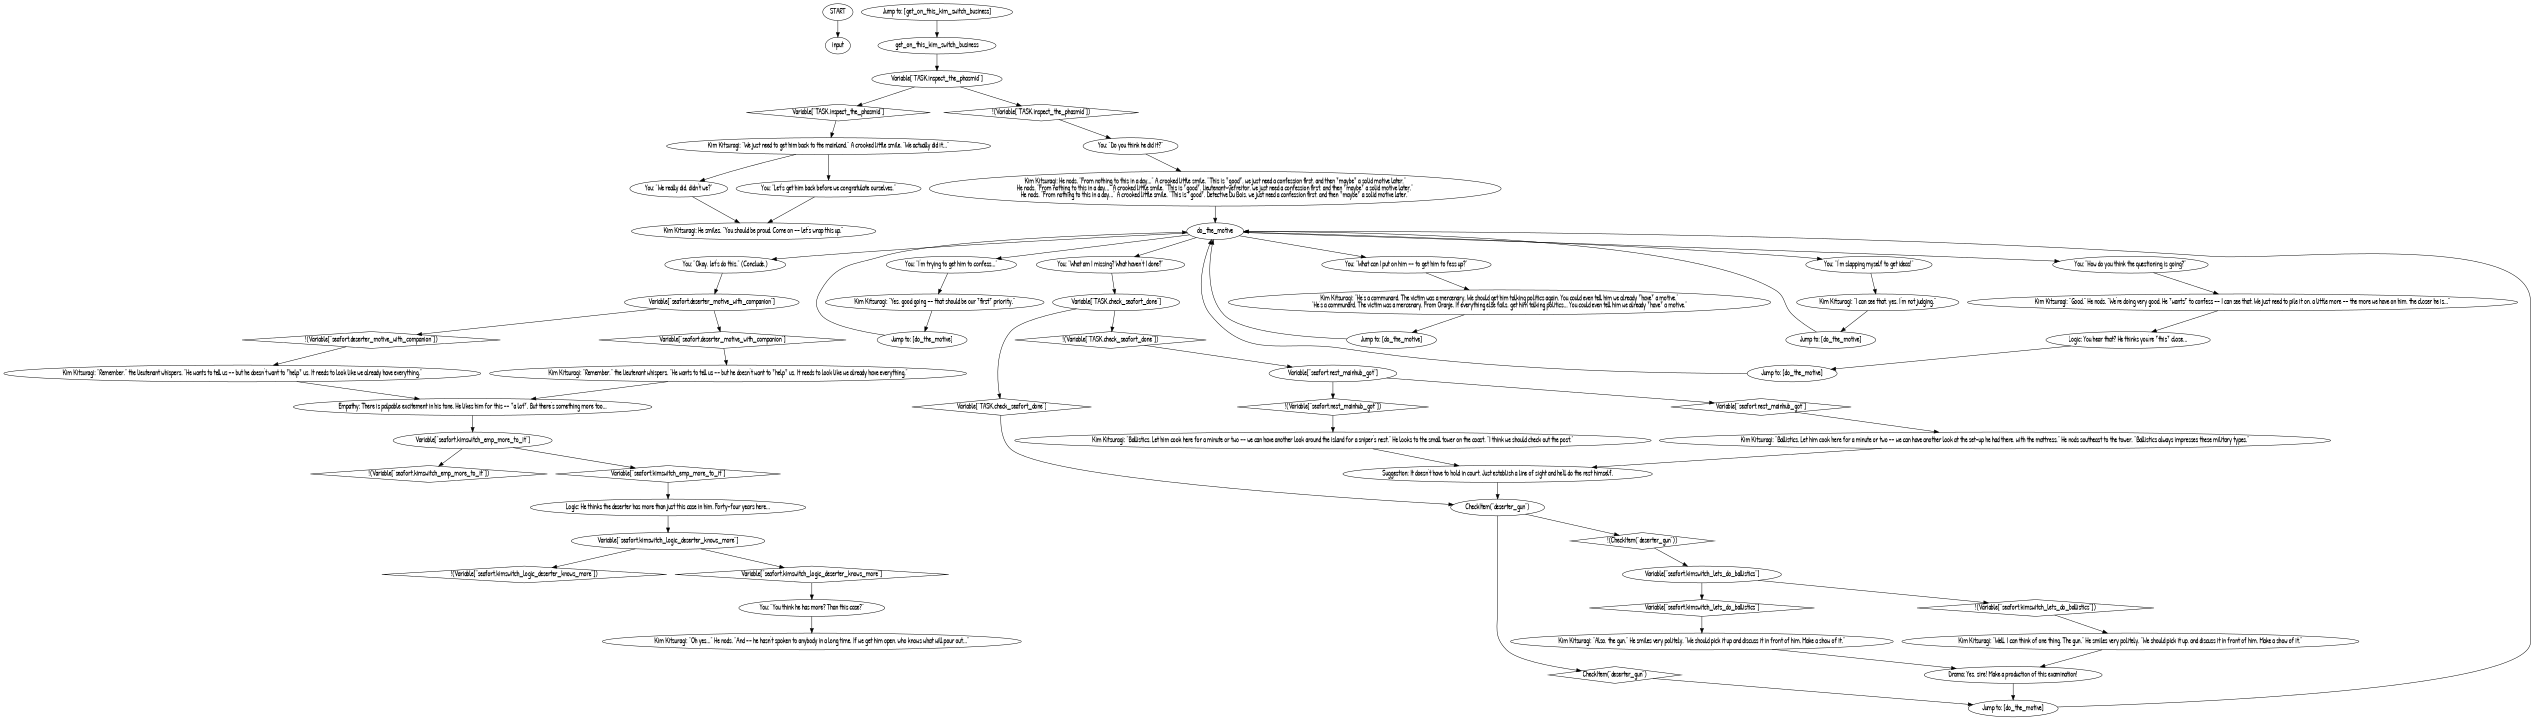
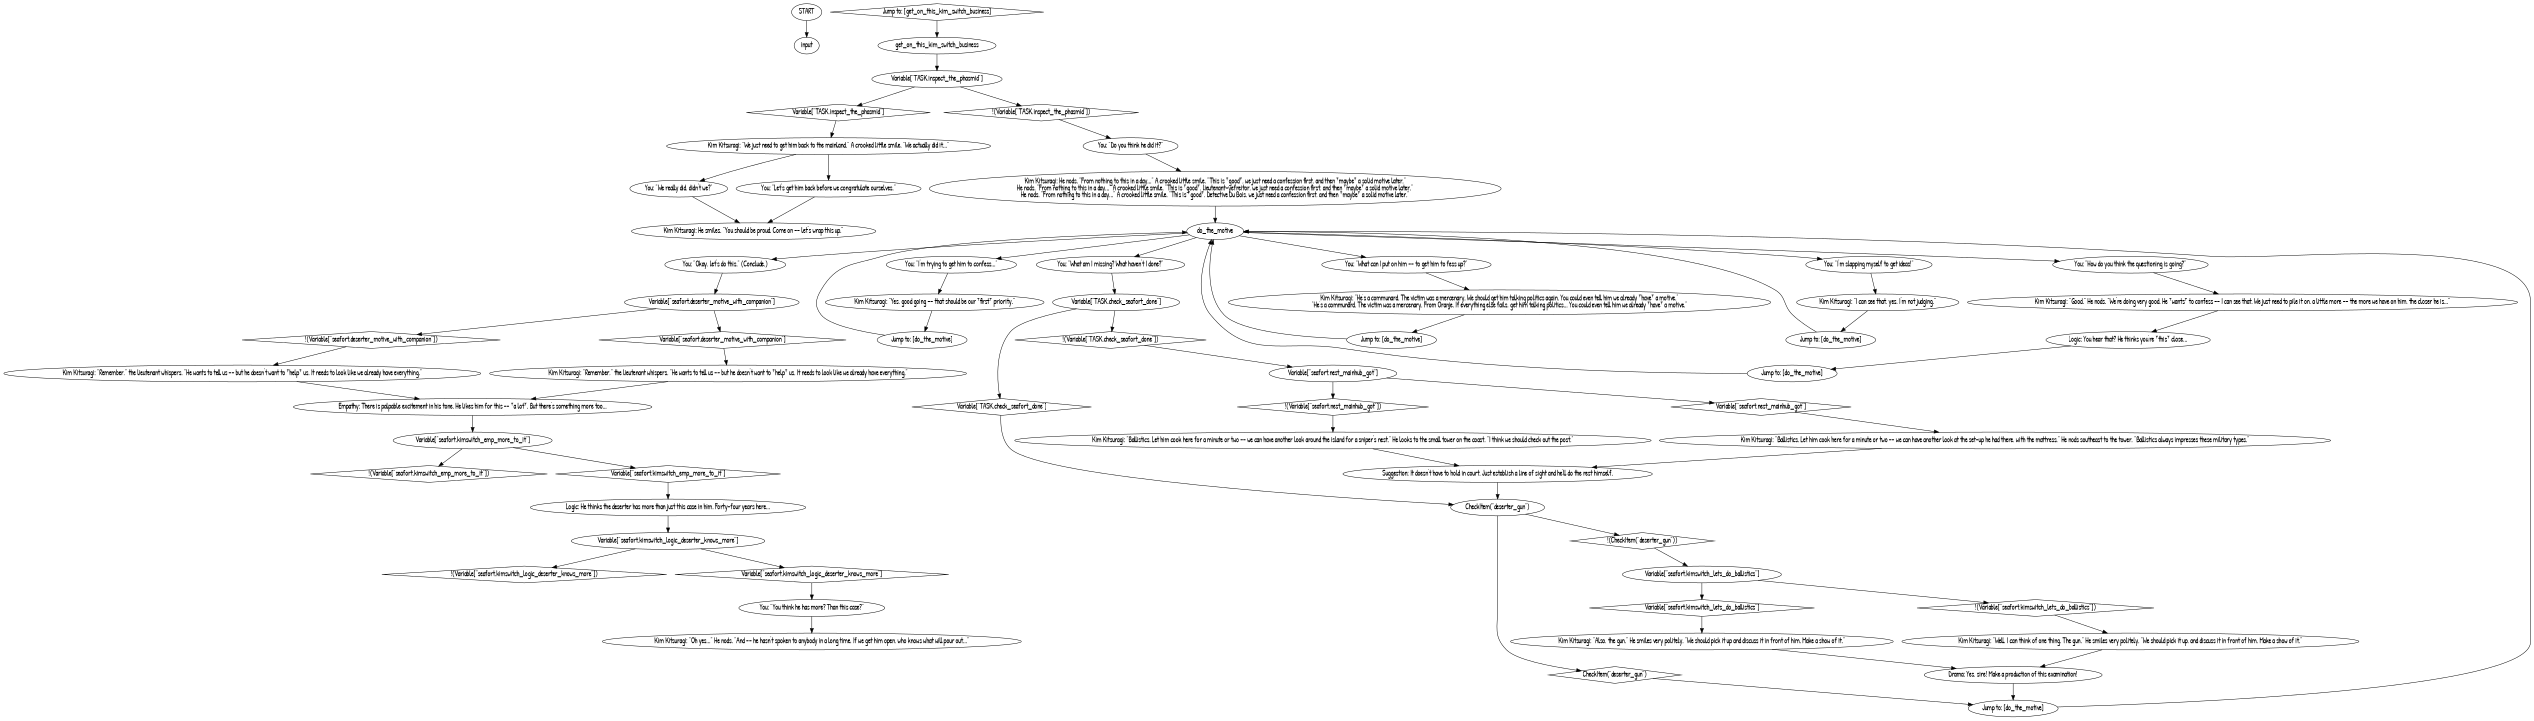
node "Jump to: [get_on_this_kim_switch_business]": shape ellipse -> diamond
